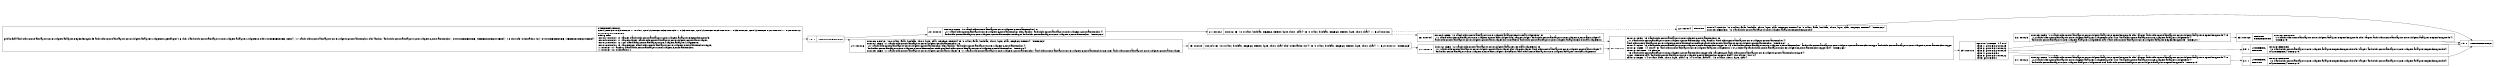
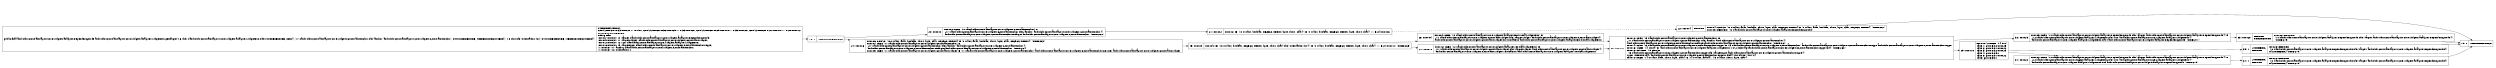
edge "21: 0x0002" -> "26: 0x000d": now "25: 0x000b" -> "26: 0x000d"
edge "29: 0x001e" -> "32: 0x0025": now "28: 0x0012" -> "32: 0x0025"
